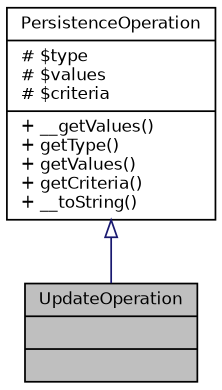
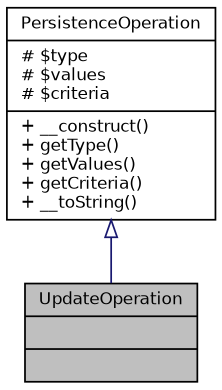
node "PersistenceOperation": text "+ __getValues()" -> "+ __construct()"
